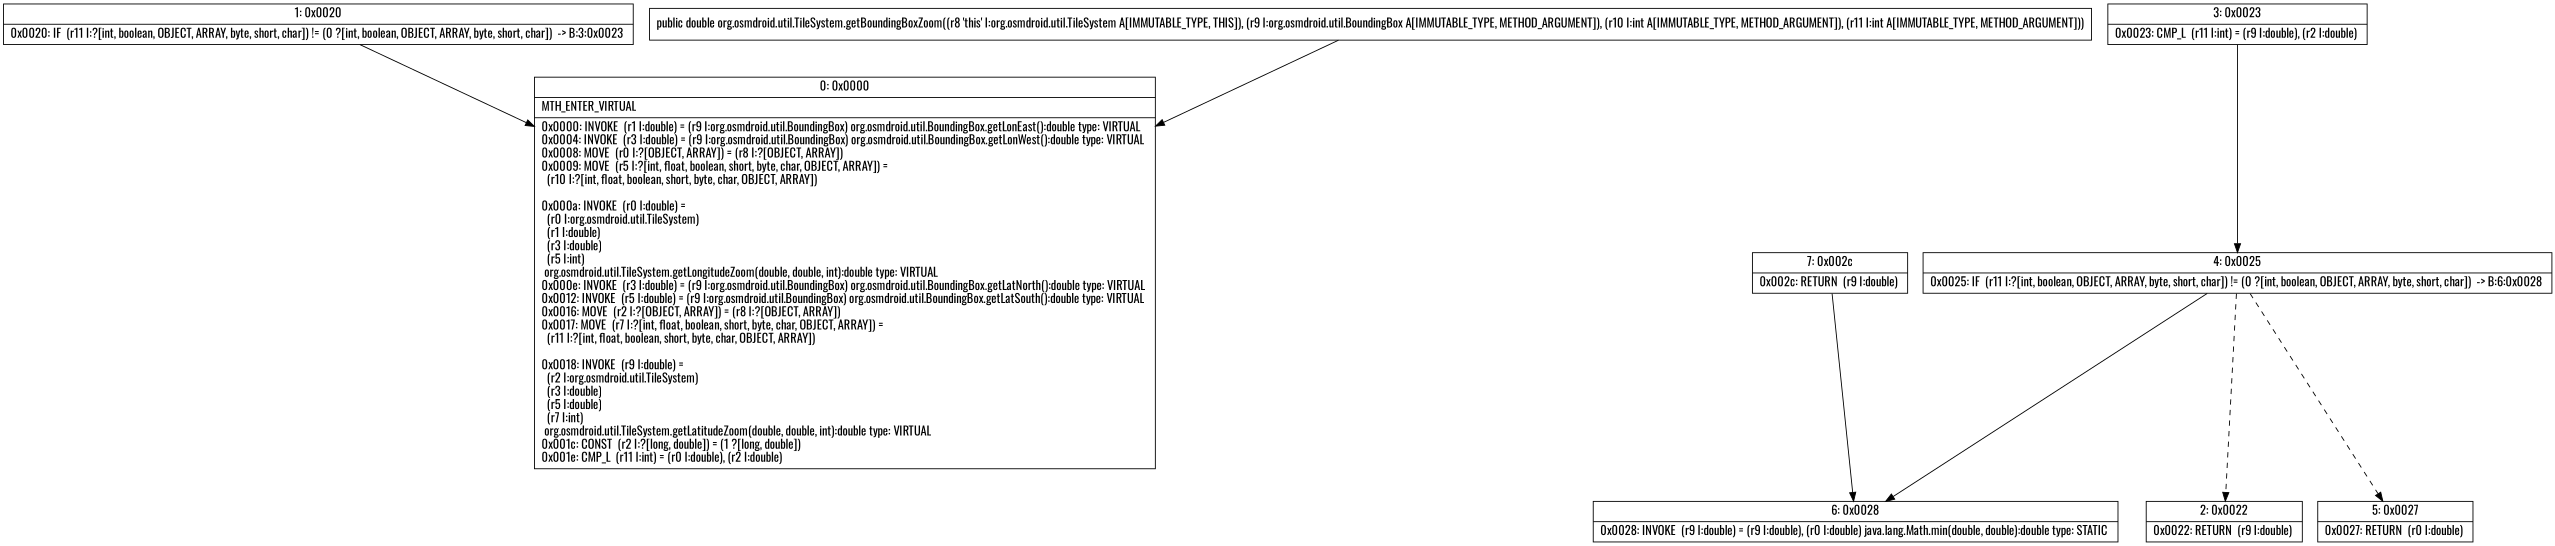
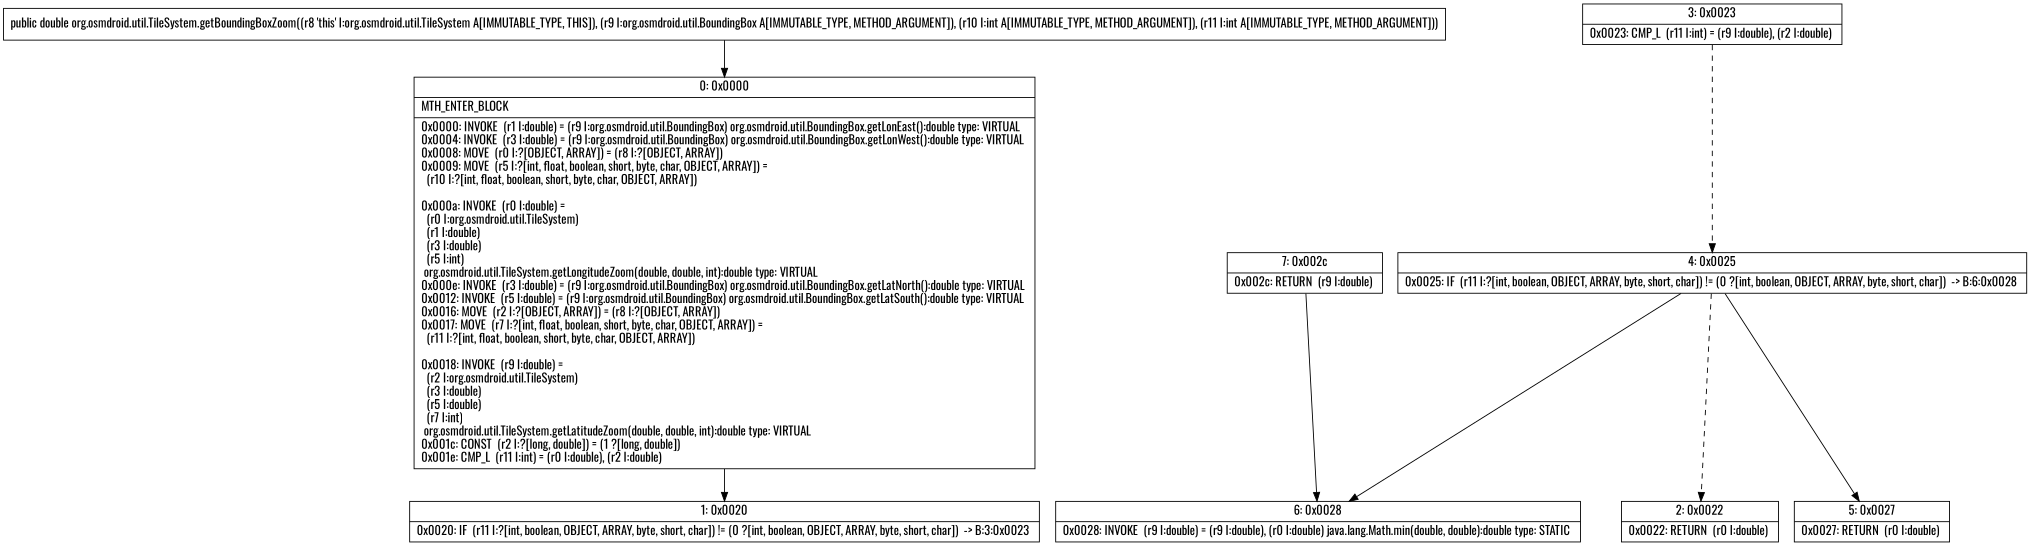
edge "1: 0x0020" -> "0: 0x0000": reversed
node "0: 0x0000": text "MTH_ENTER_VIRTUAL" -> "MTH_ENTER_BLOCK"
edge "3: 0x0023" -> "4: 0x0025": style solid -> dashed
edge "4: 0x0025" -> "5: 0x0027": style dashed -> solid
node "2: 0x0022": text "0x0022: RETURN  (r9 I:double)" -> "0x0022: RETURN  (r0 I:double)"
